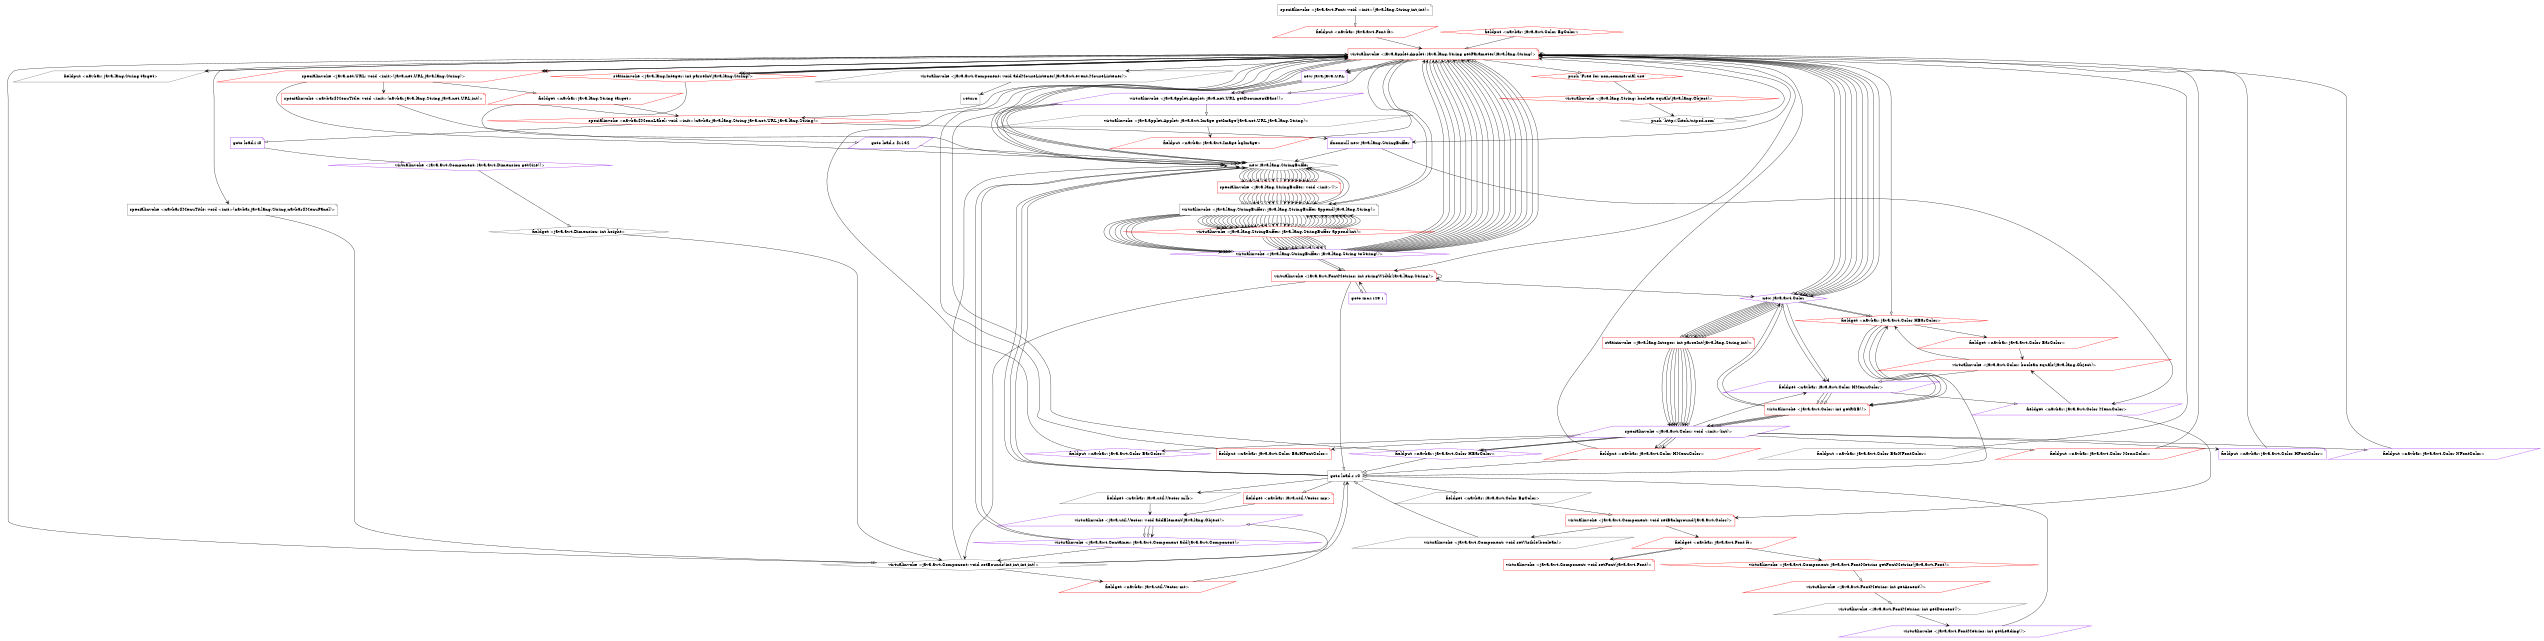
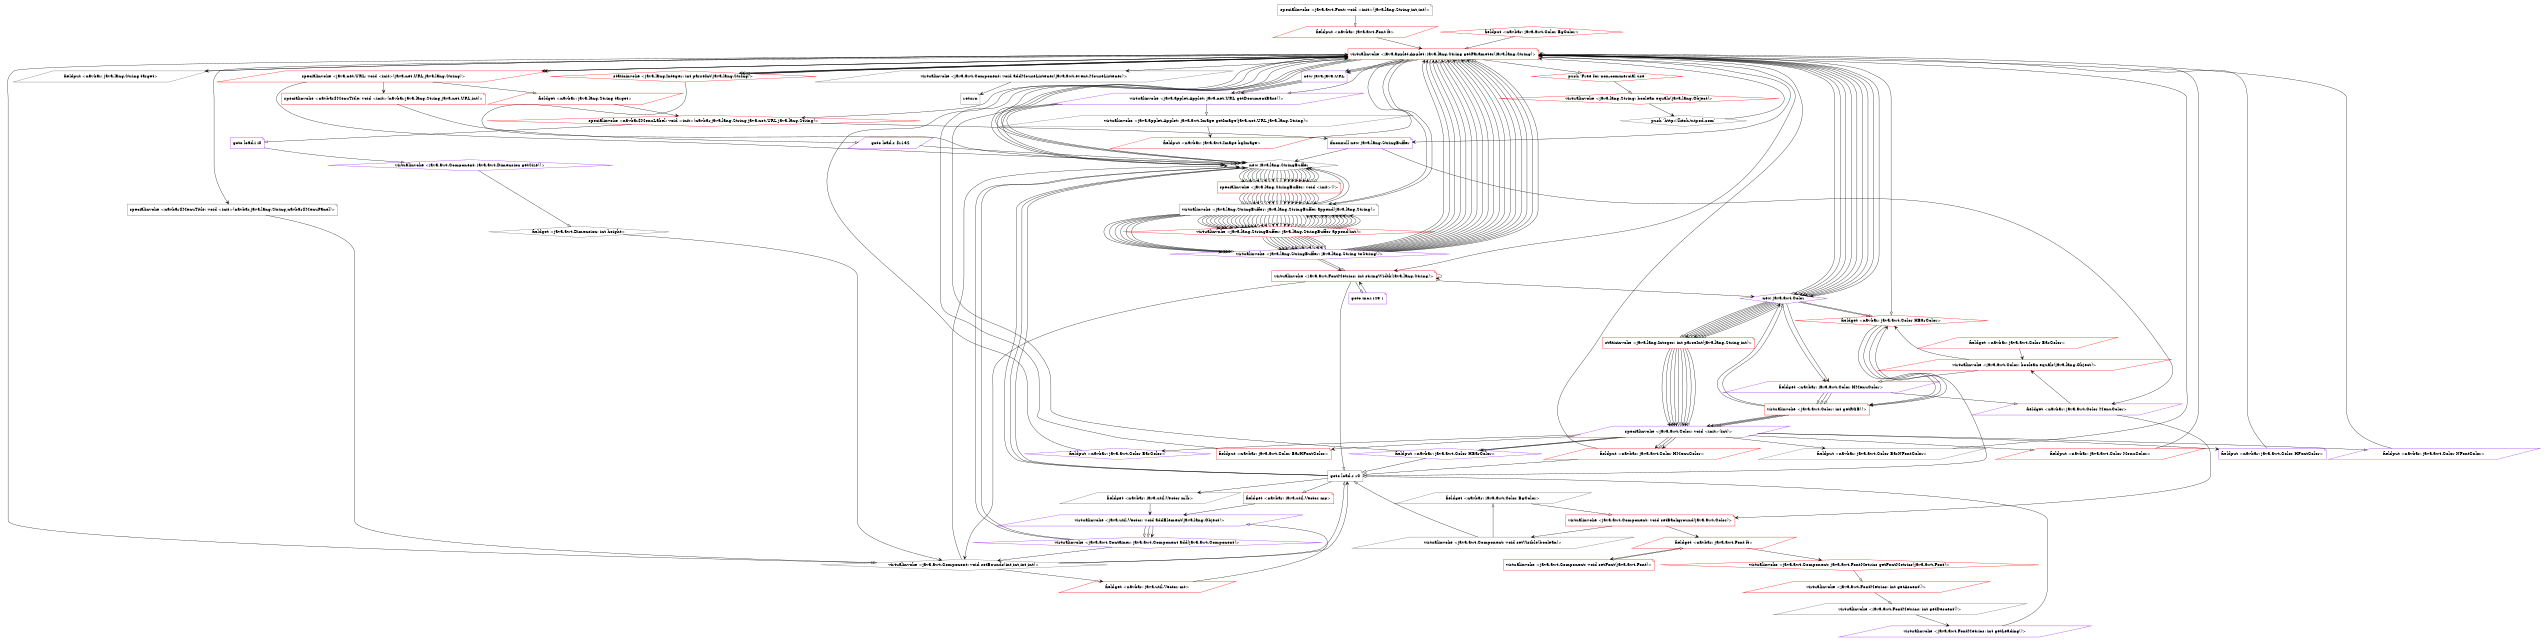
edge "fieldget <navbar: java.awt.Color HBarColor>" -> "fieldget <navbar: java.awt.Color BarColor>": removed
edge "specialinvoke <java.awt.Color: void <init>(int)>" -> "fieldget <navbar: java.awt.Color HMenuColor>": now "specialinvoke <java.awt.Color: void <init>(int)>" -> "fieldput <navbar: java.awt.Color BarNFontColor>"
edge "goto load.r r0" -> "fieldget <navbar: java.awt.Color BgColor>": now "virtualinvoke <java.awt.Component: void setVisible(boolean)>" -> "fieldget <navbar: java.awt.Color BgColor>"
